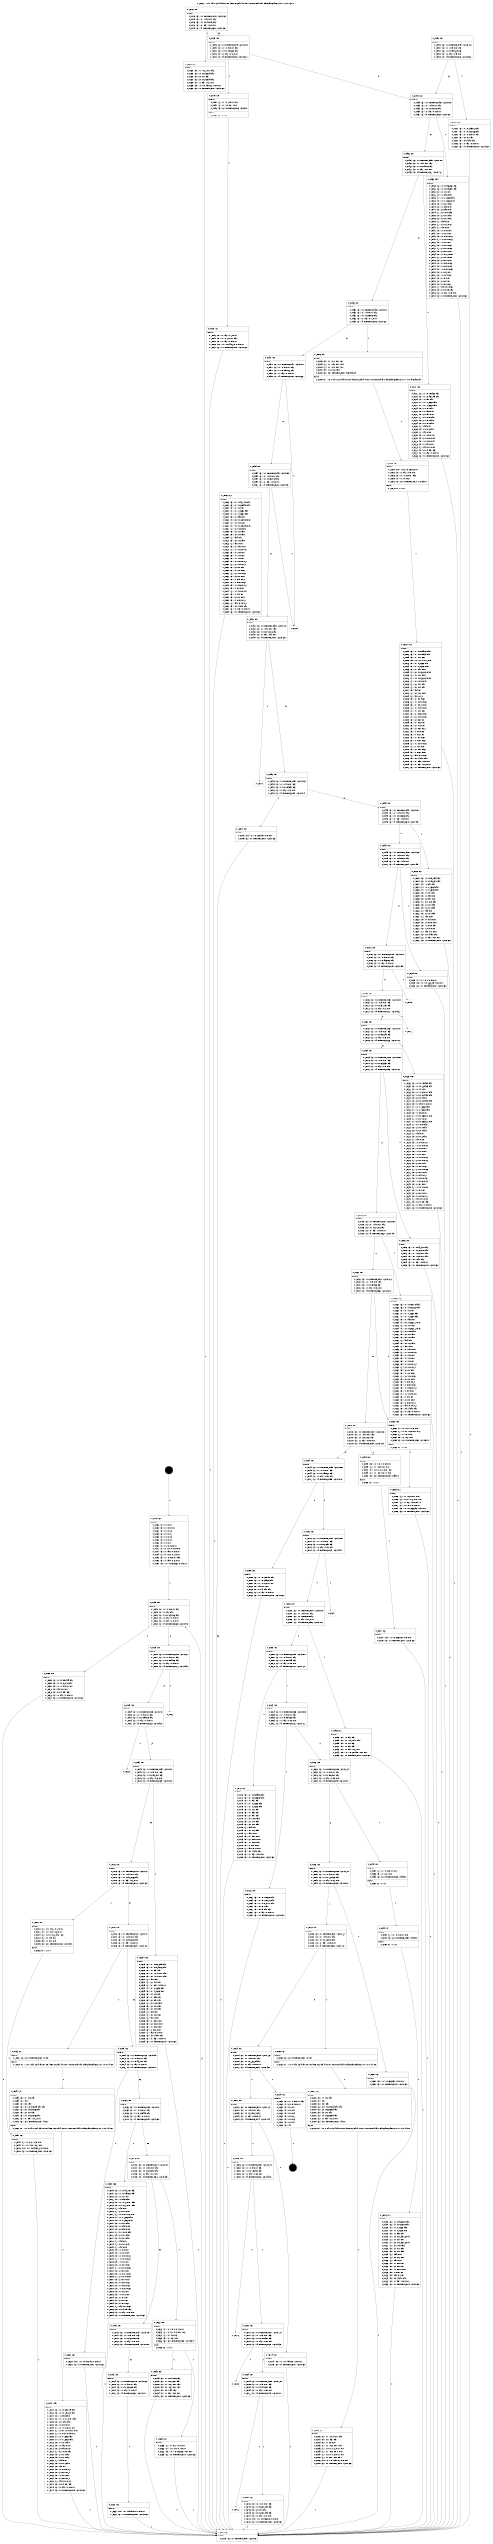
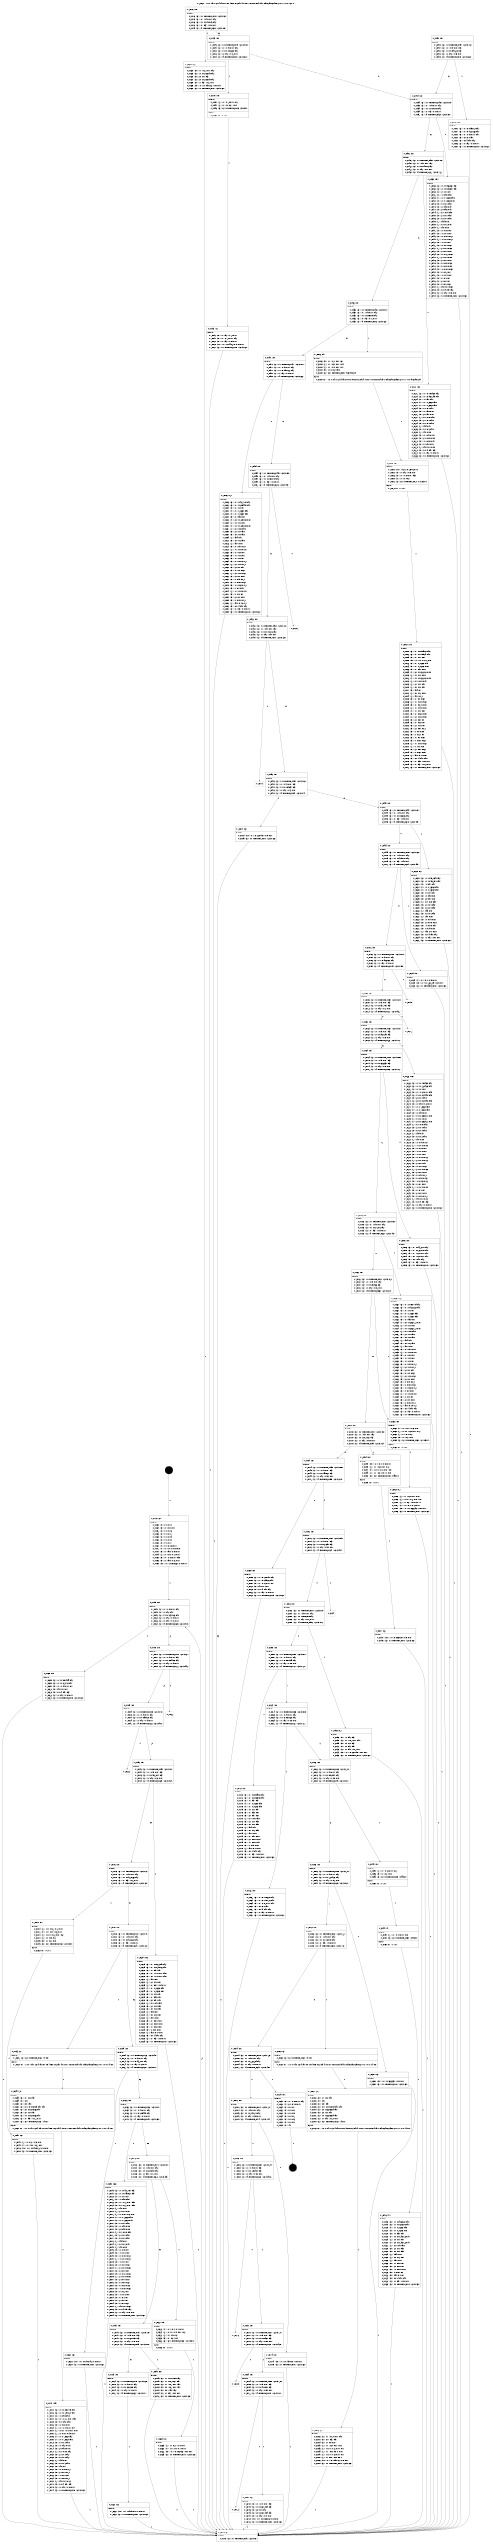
edge "0x401e72 [28]" -> "0x402af6": now "0x401e72 [28]" -> "0x402205 [147]"
edge "0x402542 [23]" -> "0x4028e8 [33]": now "0x401d92 [28]" -> "0x4028e8 [33]"
